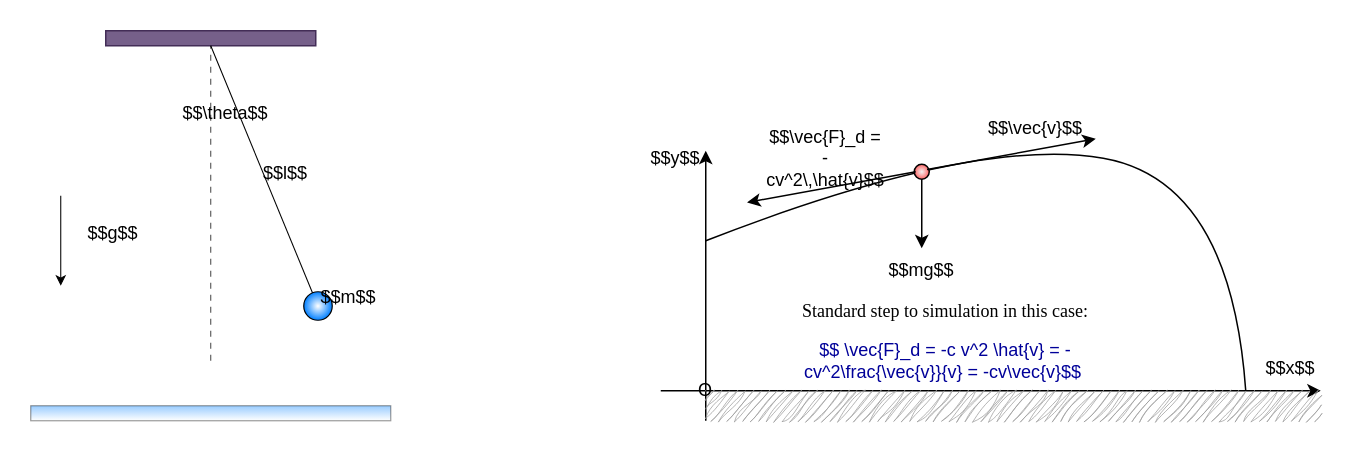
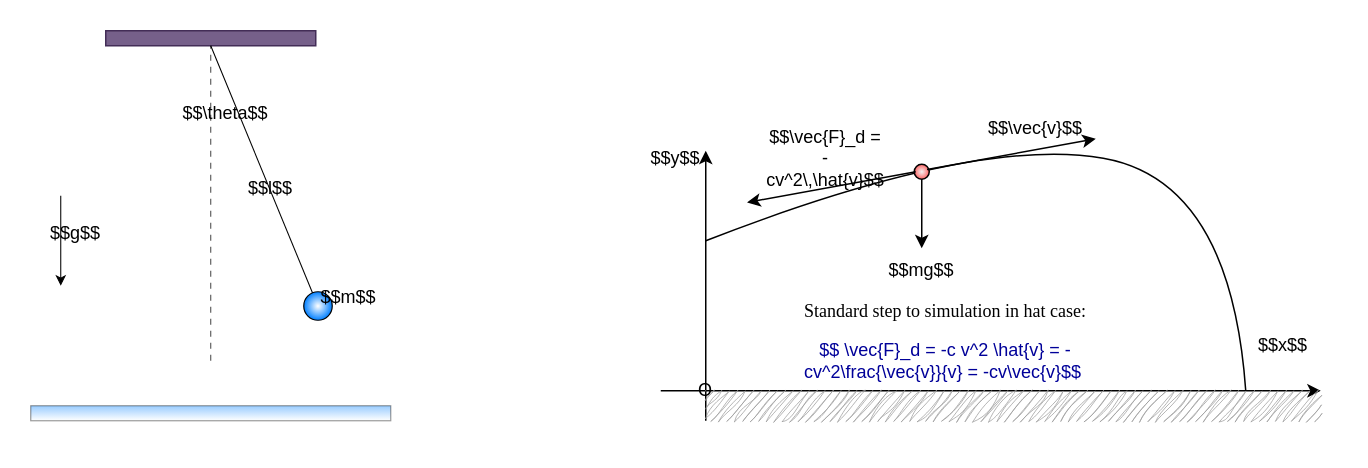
node "$$l$$": moved (286, 173) -> (271, 188)
node "$$g$$": moved (113, 233) -> (76, 233)
node "Standard step to simulation in this case:": label "Standard step to simulation in this case:" -> "Standard step to simulation in hat case:"
node "$$x$$": moved (1291, 368) -> (1283, 346)
